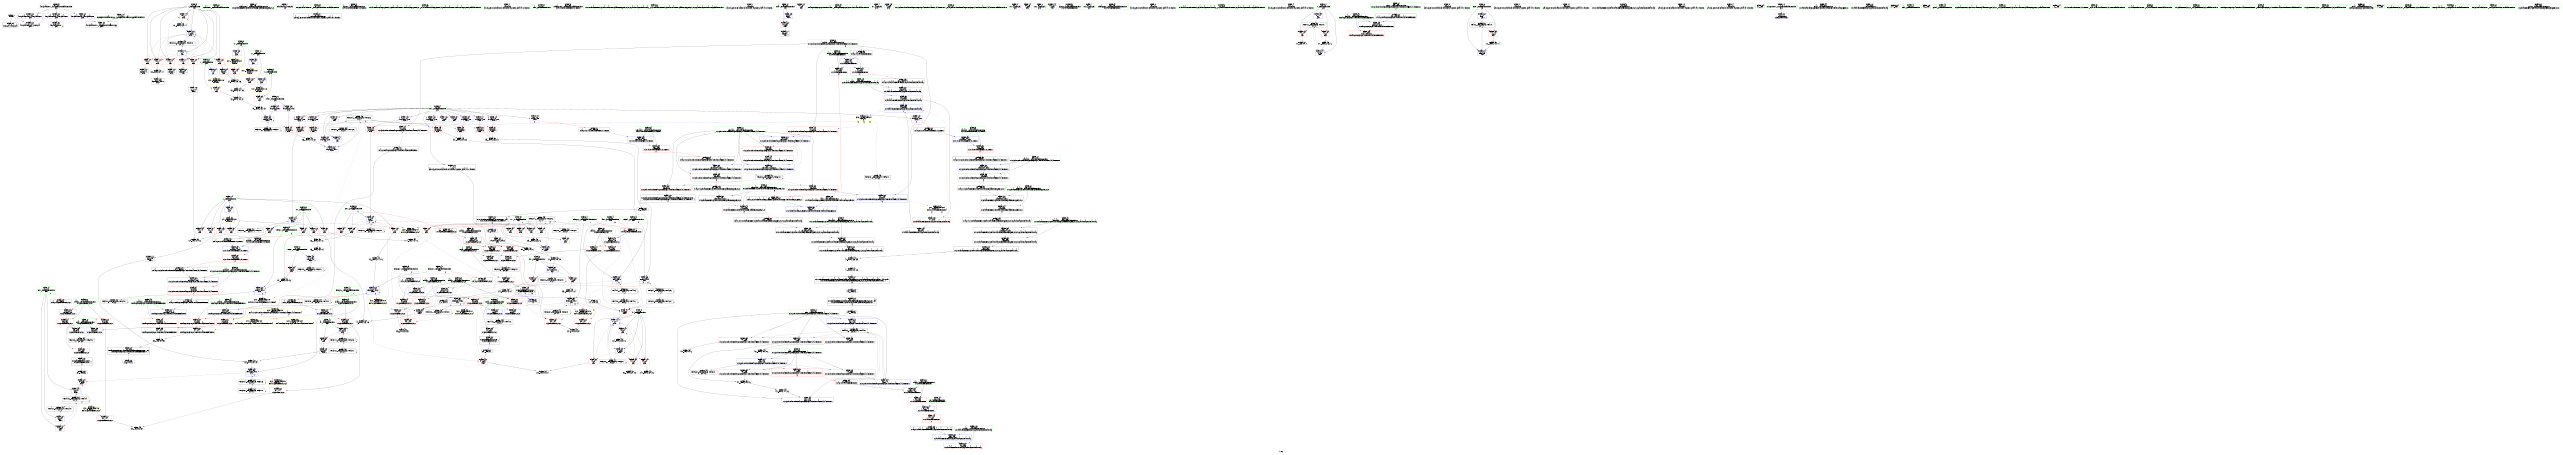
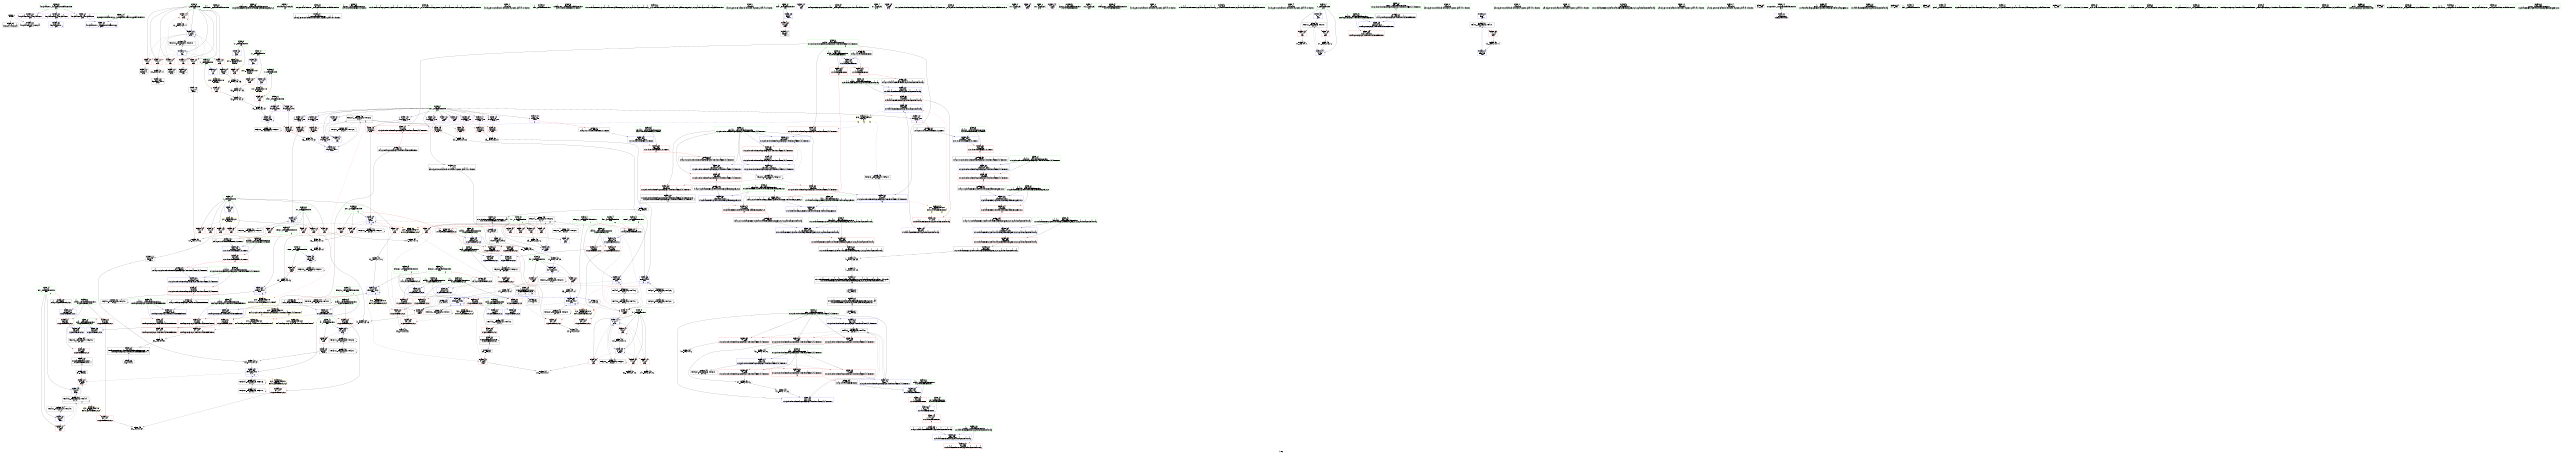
node "NodeID: 18": removed
node "NodeID: 228": text "_ZSt3random_S2_S2_" -> "_ZSt3maxIdERKT_S2_S2_"
